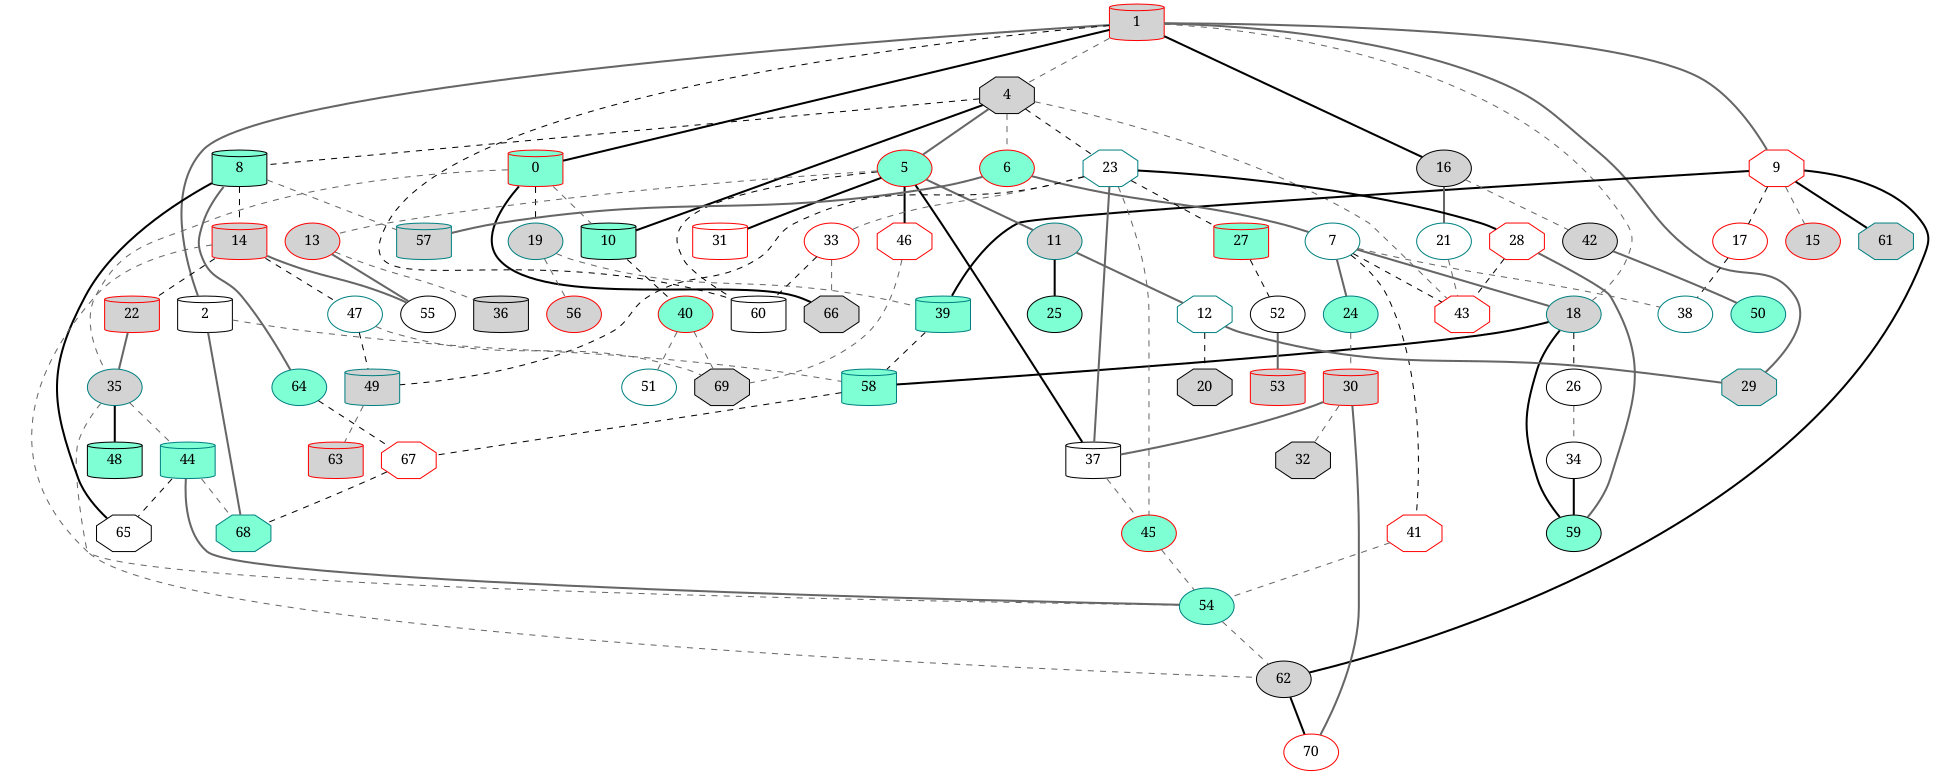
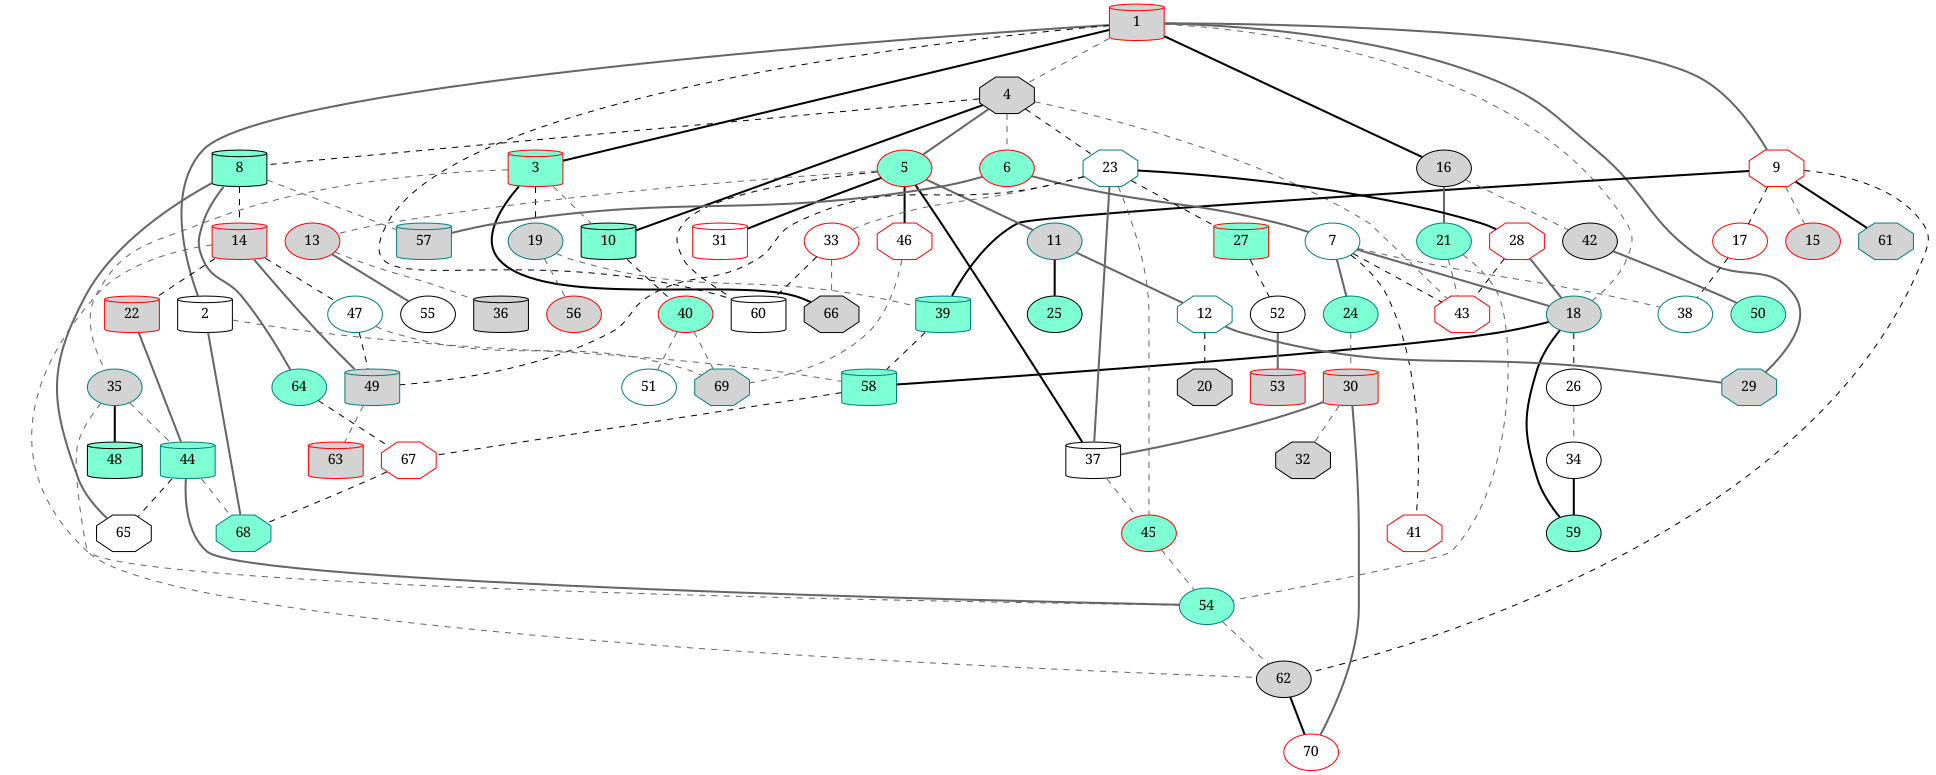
node "0": label "0" -> "3"
node "21": fillcolor white -> aquamarine
edge "14" -- "55": now "14" -- "49"
edge "8" -- "65": color black -> gray40
edge "22" -- "35": now "22" -- "44"
edge "28" -- "59": now "28" -- "18"
node "69": color black -> teal
edge "9" -- "62": style bold -> dashed
edge "41" -- "54": now "21" -- "54"
